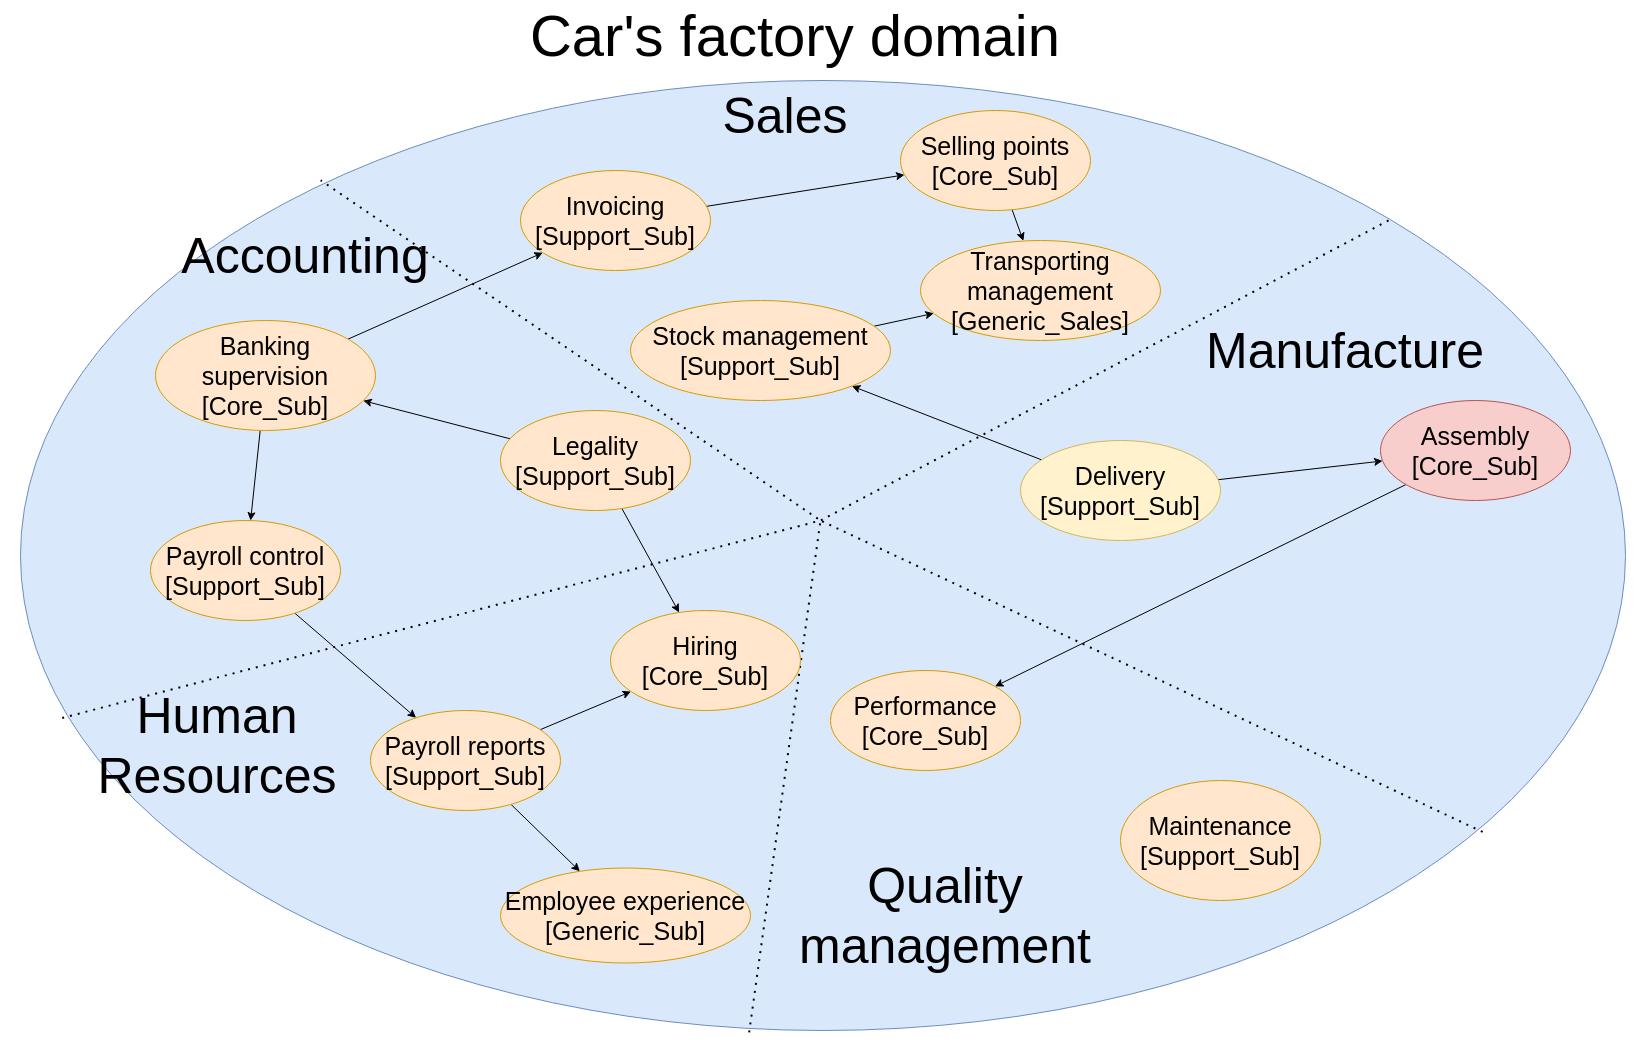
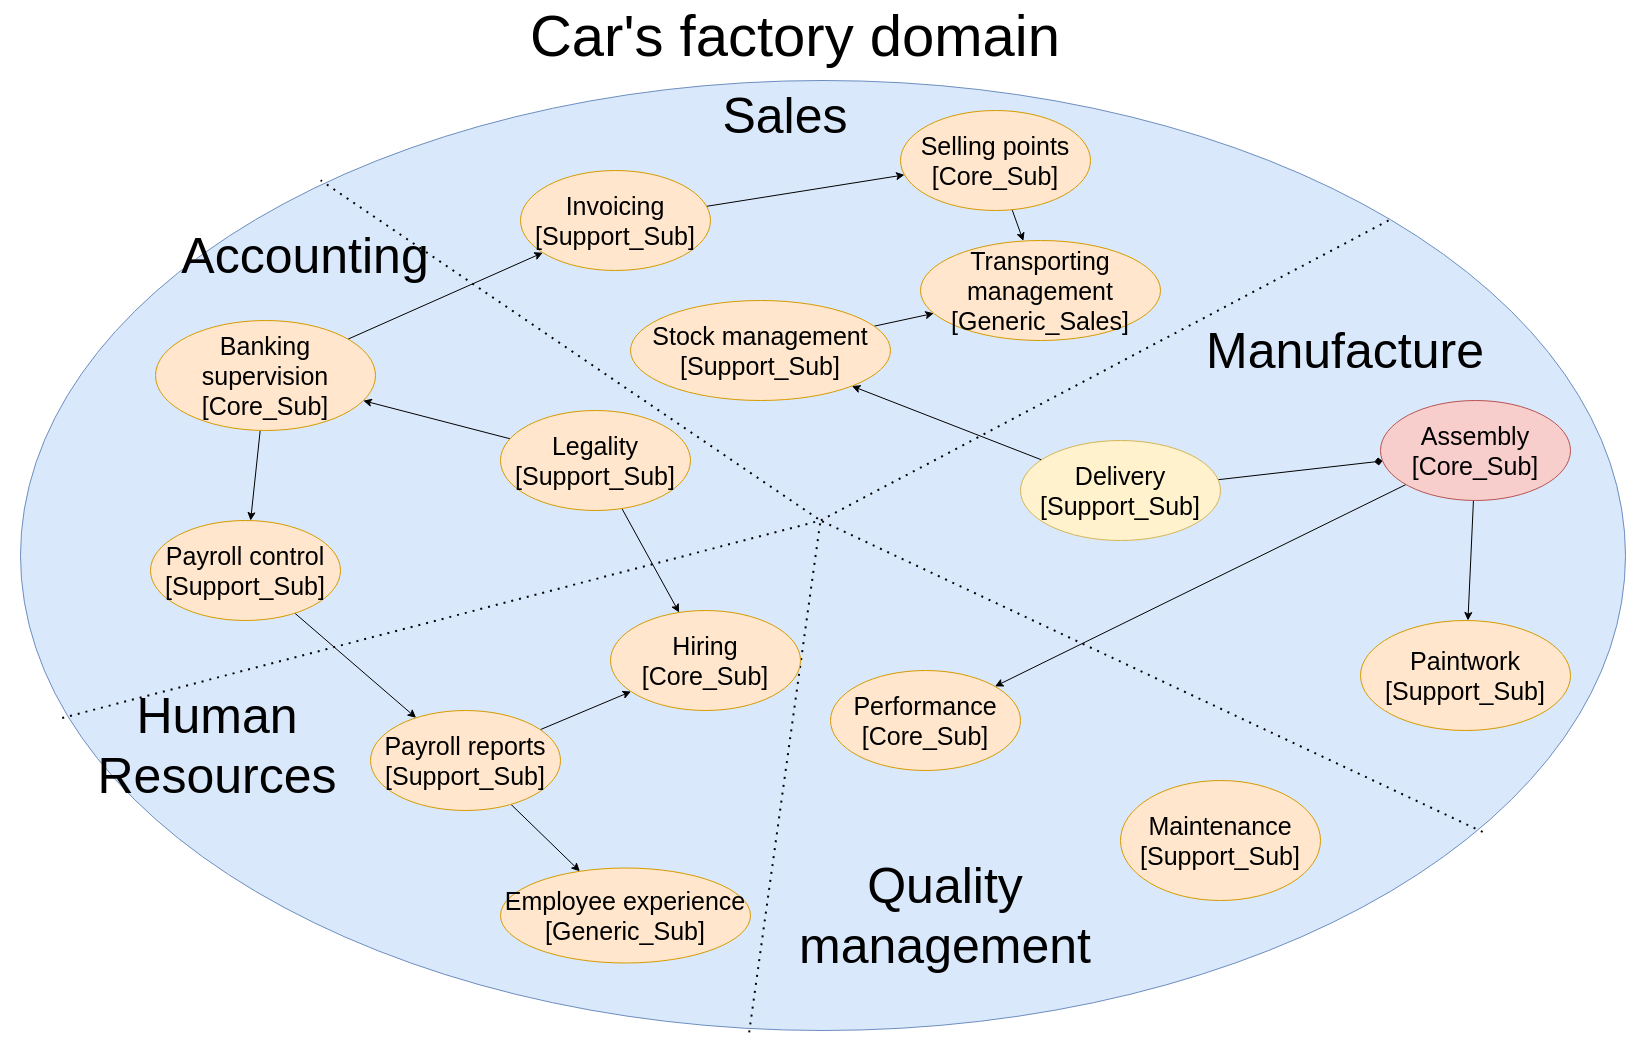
edge "Delivery [Support_Sub]" -> "Assembly [Core_Sub]": arrowhead classic -> diamond
edge "Assembly [Core_Sub]" -> "Paintwork [Support_Sub]": added
node "Paintwork [Support_Sub]": added
